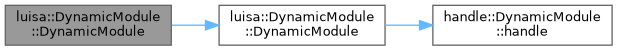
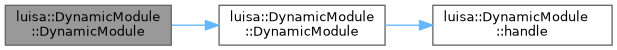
node "handle::DynamicModule ::handle": label "handle::DynamicModule ::handle" -> "luisa::DynamicModule ::handle"
